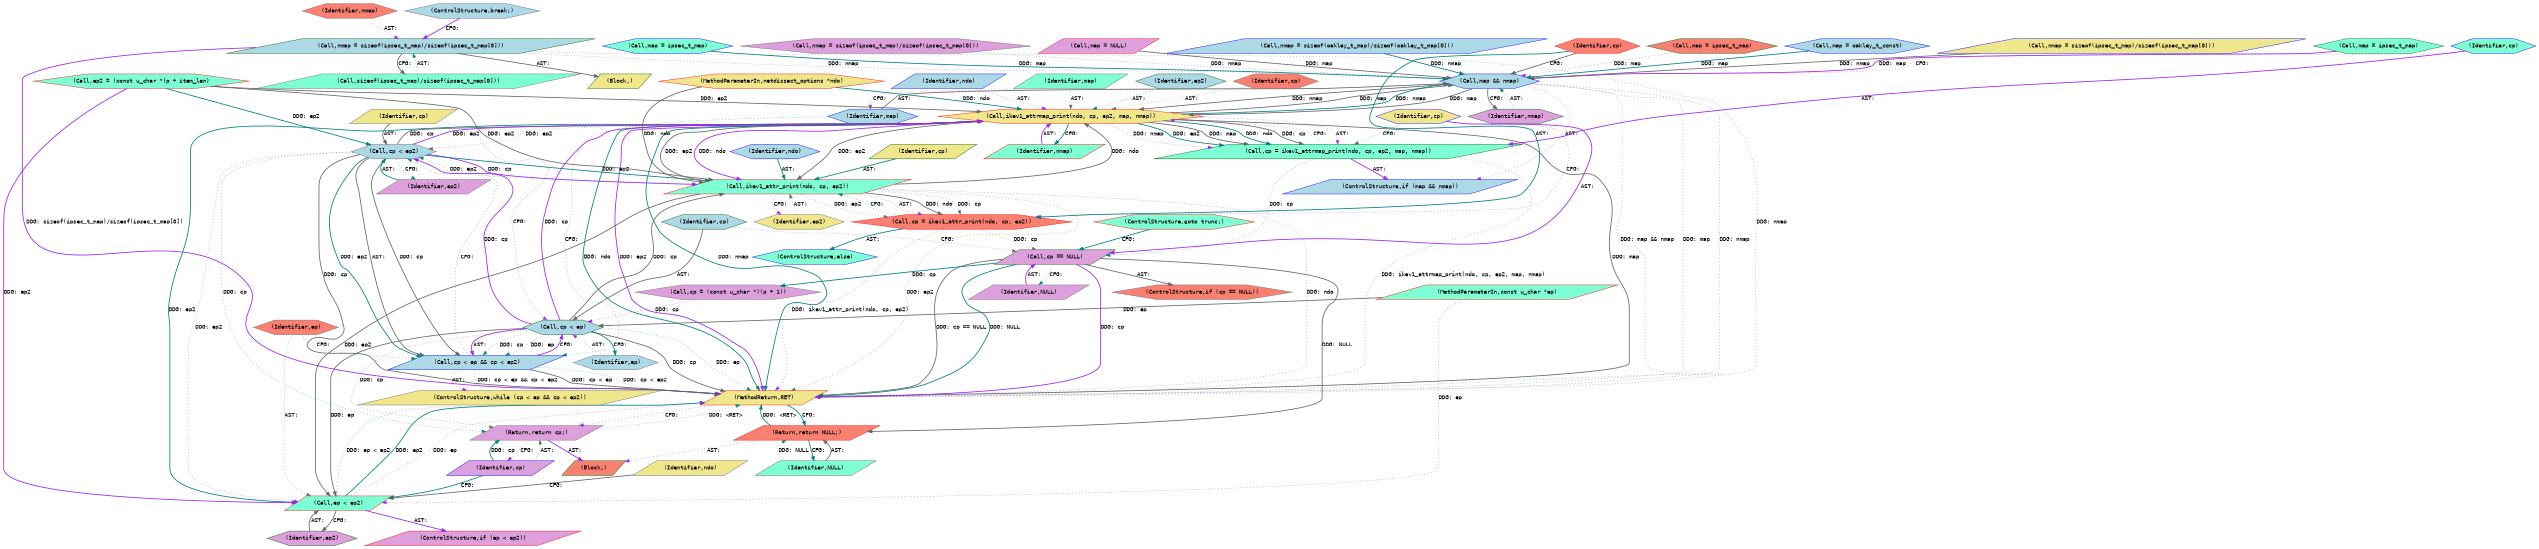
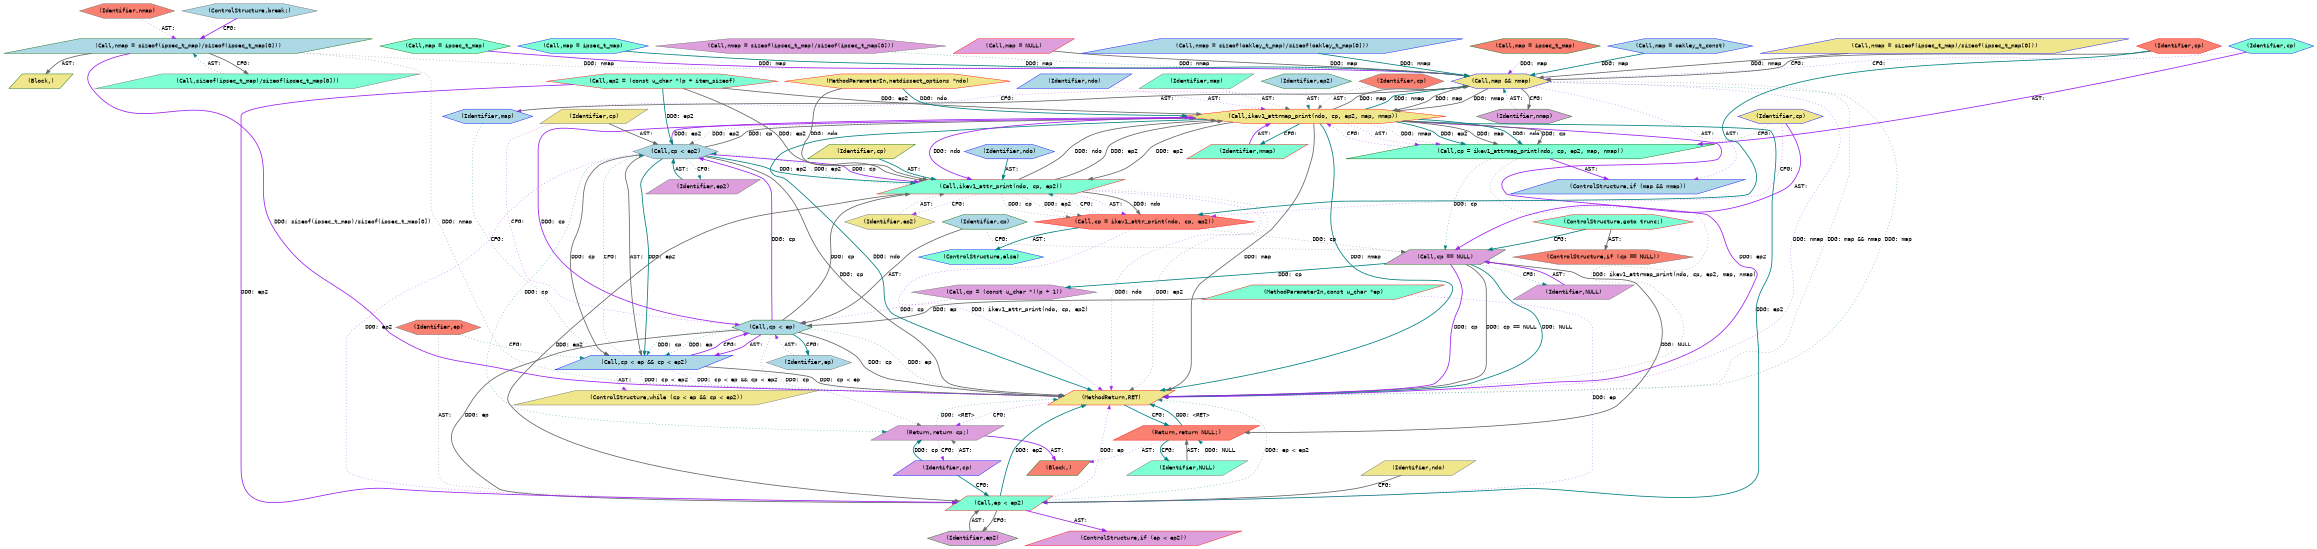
node "(Call,ep2 = (const u_char *)p + item_len)": label "(Call,ep2 = (const u_char *)p + item_len)" -> "(Call,ep2 = (const u_char *)p + item_sizeof)"
node "(Call,map && nmap)": fillcolor lightblue -> khaki
edge "(Call,cp == NULL)" -> "(ControlStructure,if (cp == NULL))": now "(ControlStructure,goto trunc;)" -> "(ControlStructure,if (cp == NULL))"
